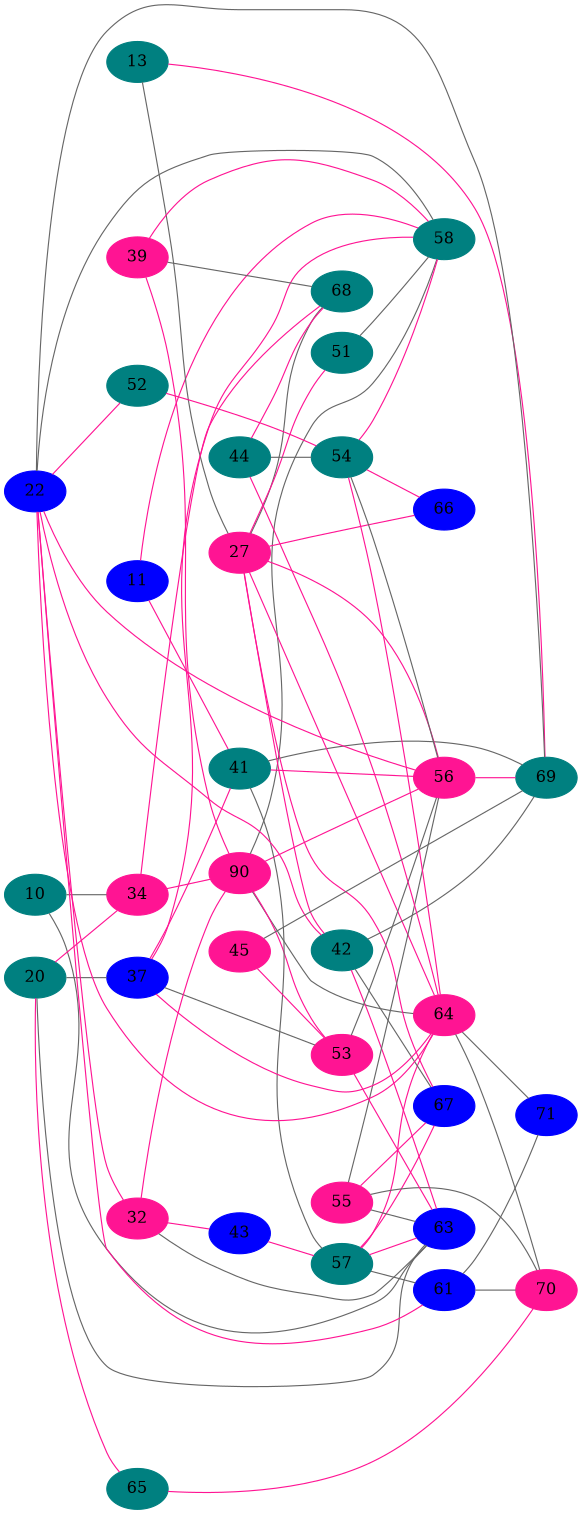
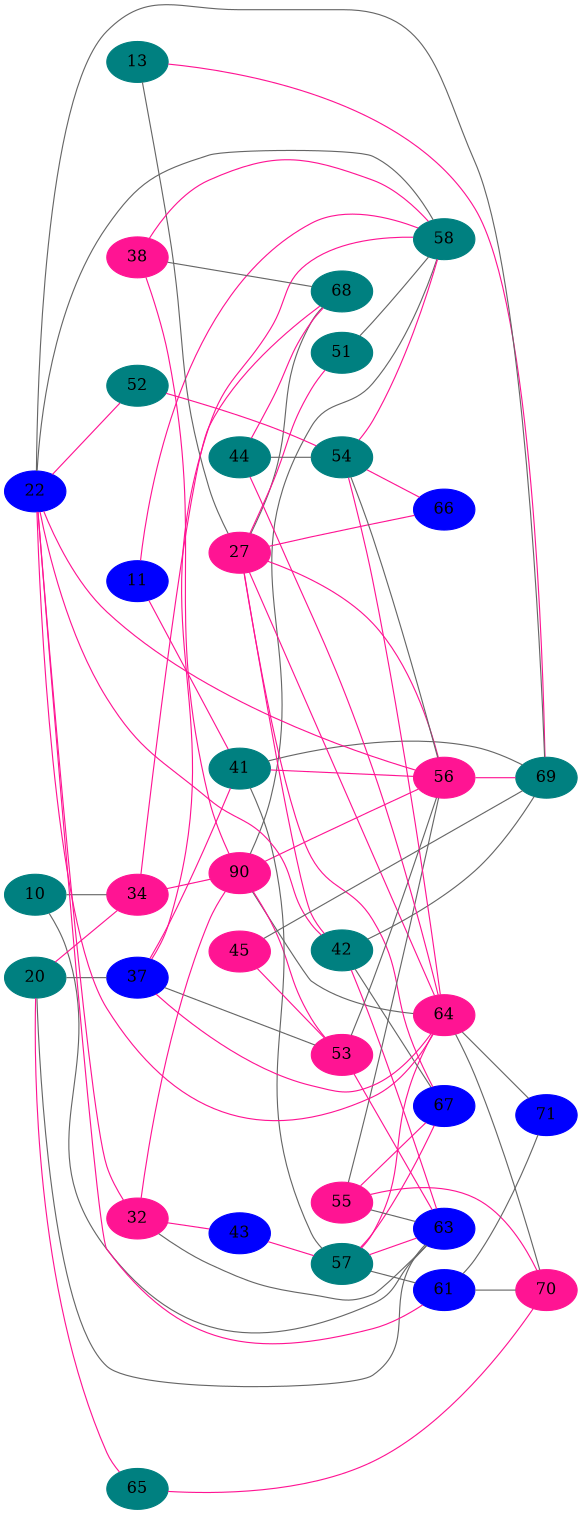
node "39": label "39" -> "38"
edge "55" -- "70": color gray40 -> deeppink
